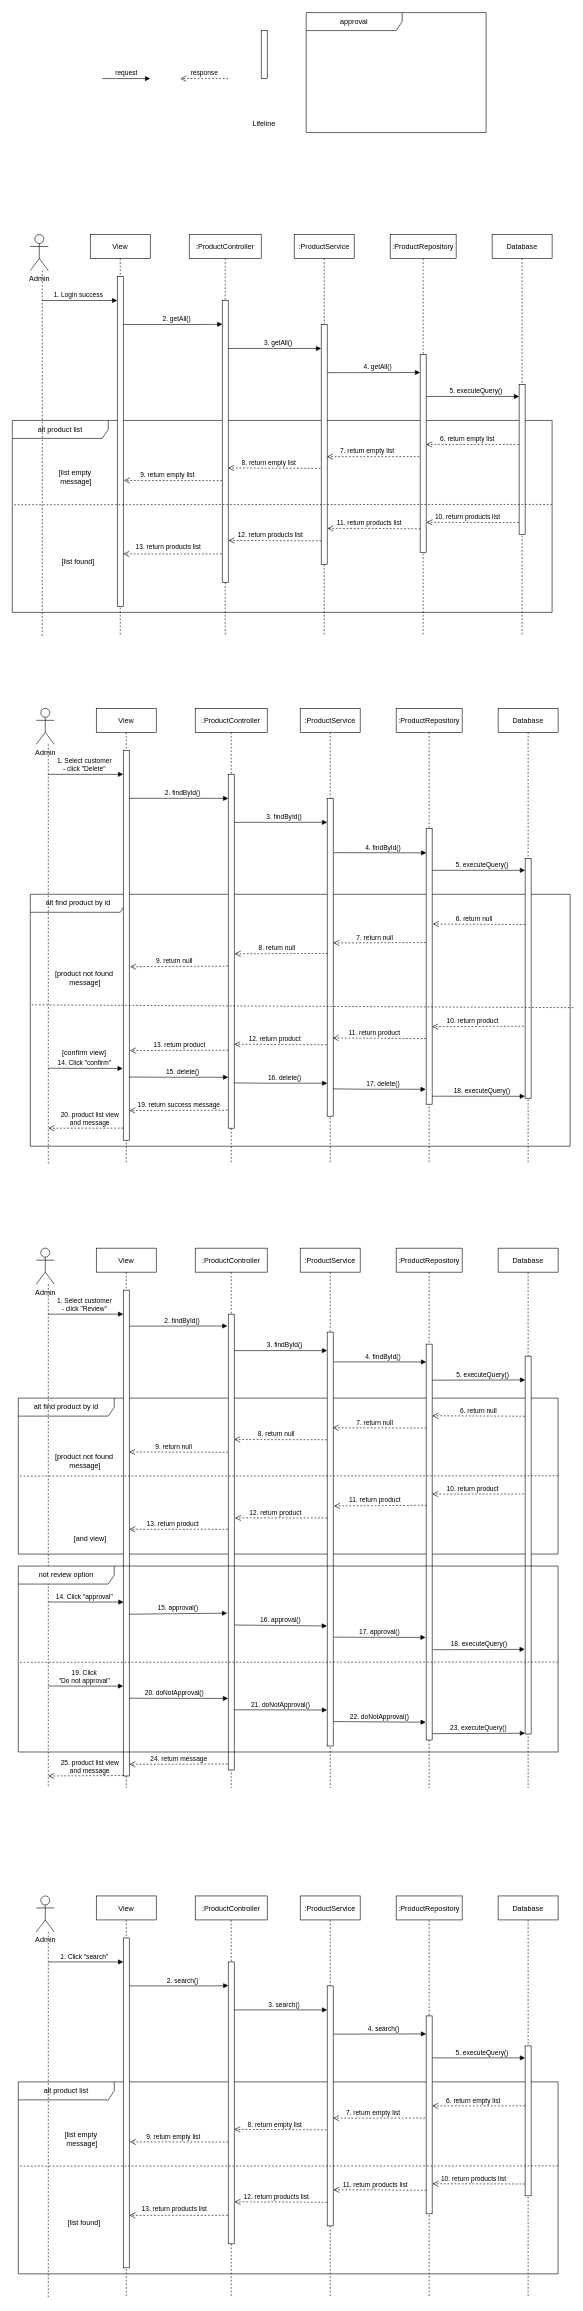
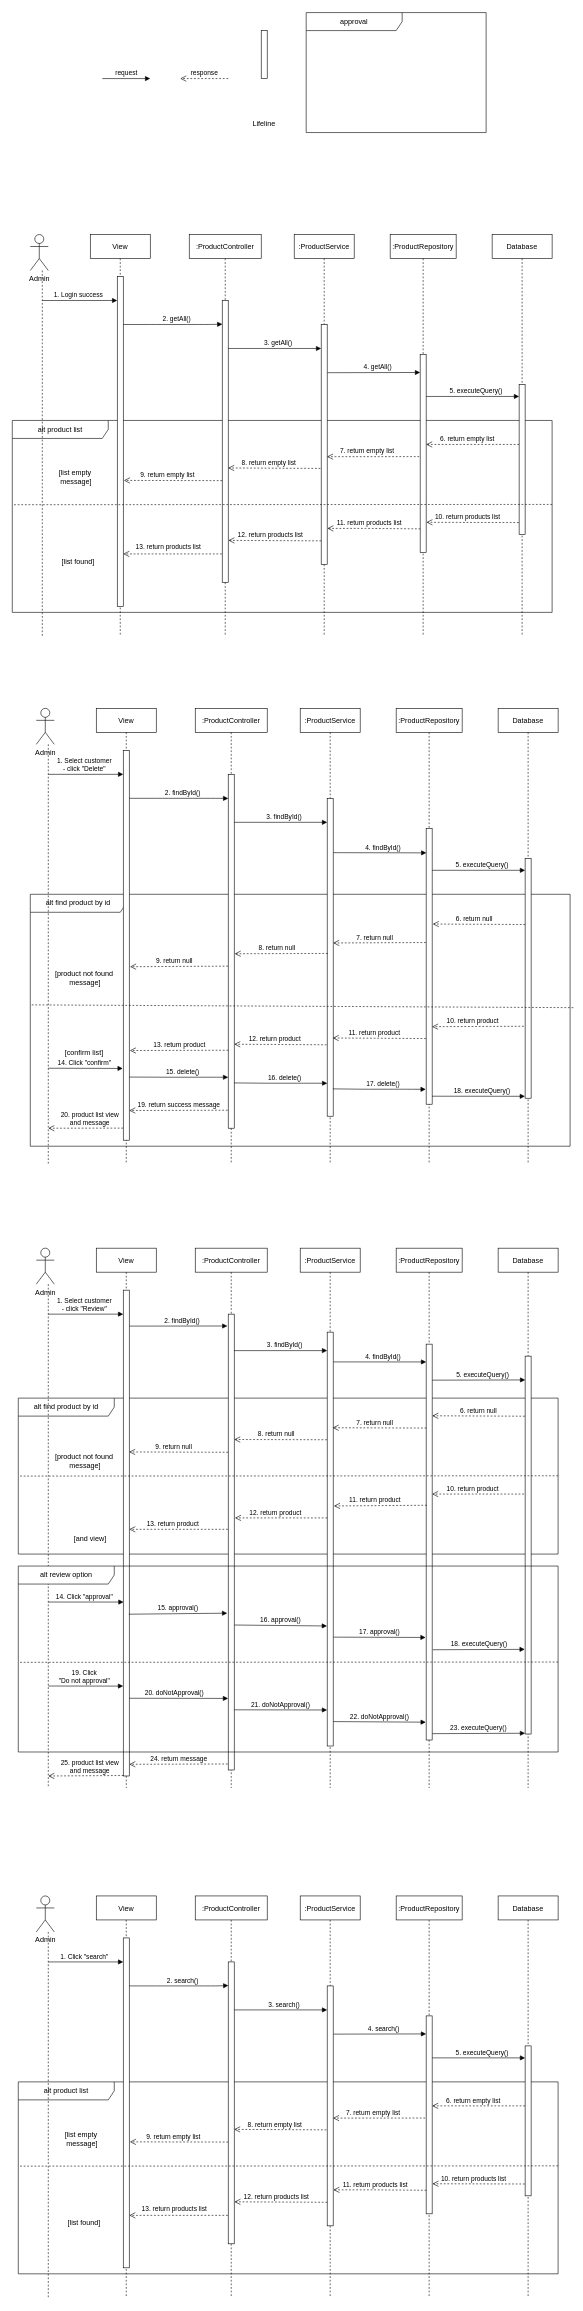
node "[confirm view]": label "[confirm view]" -> "[confirm list]"
node "not review option": label "not review option" -> "alt review option"
